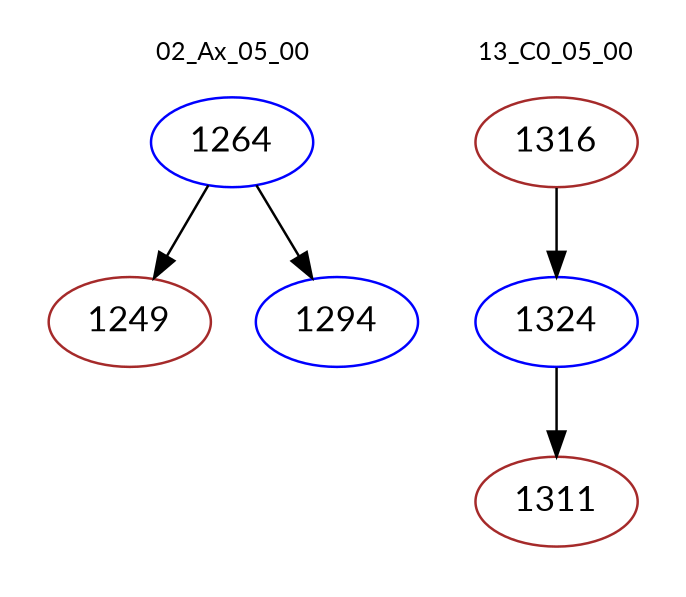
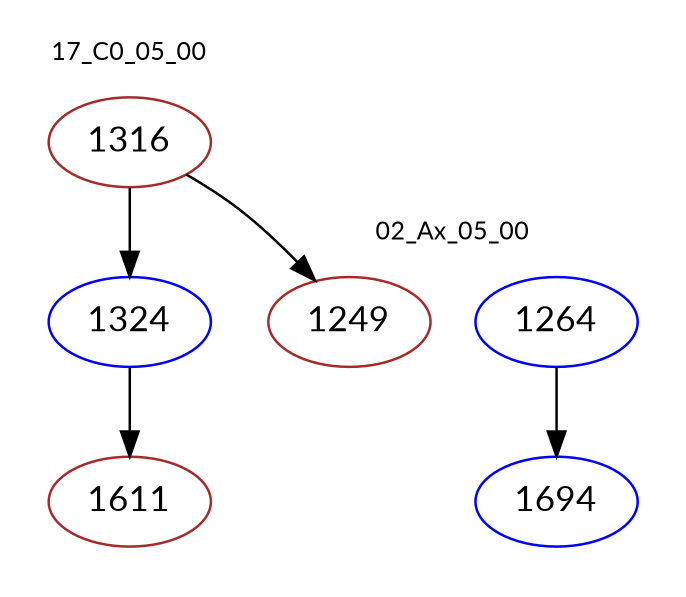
cluster "13_C0_05_00": label "13_C0_05_00" -> "17_C0_05_00"
edge "1264" -> "1249": now "1316" -> "1249"
node "1294": label "1294" -> "1694"
node "1311": label "1311" -> "1611"
